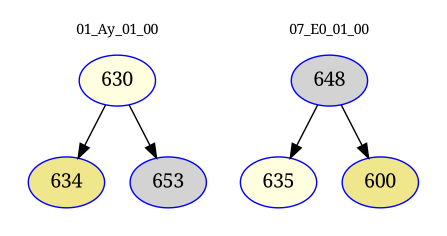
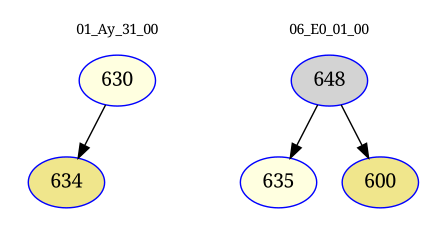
cluster "01_Ay_01_00": label "01_Ay_01_00" -> "01_Ay_31_00"
cluster "07_E0_01_00": label "07_E0_01_00" -> "06_E0_01_00"
node "653": removed
